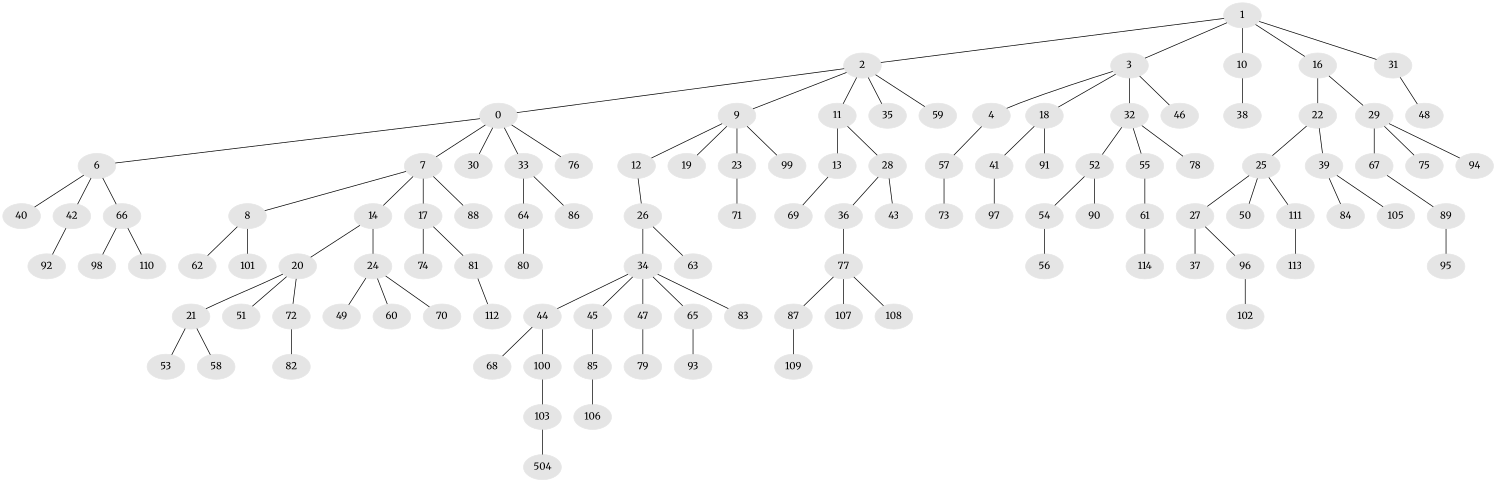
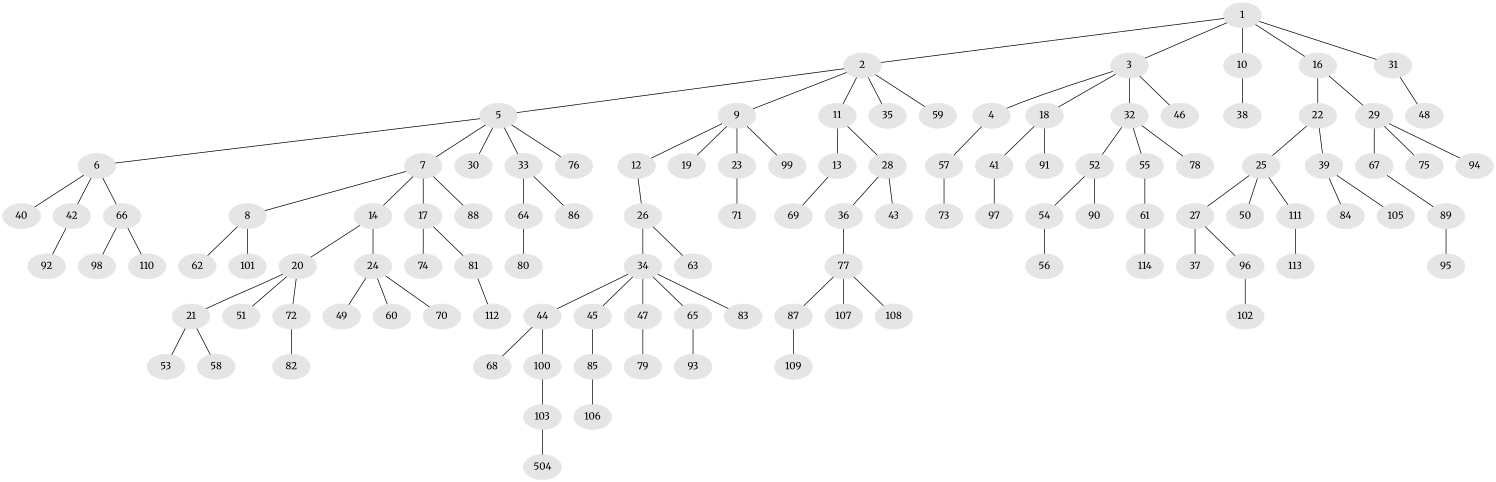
node "0": label "0" -> "5"
